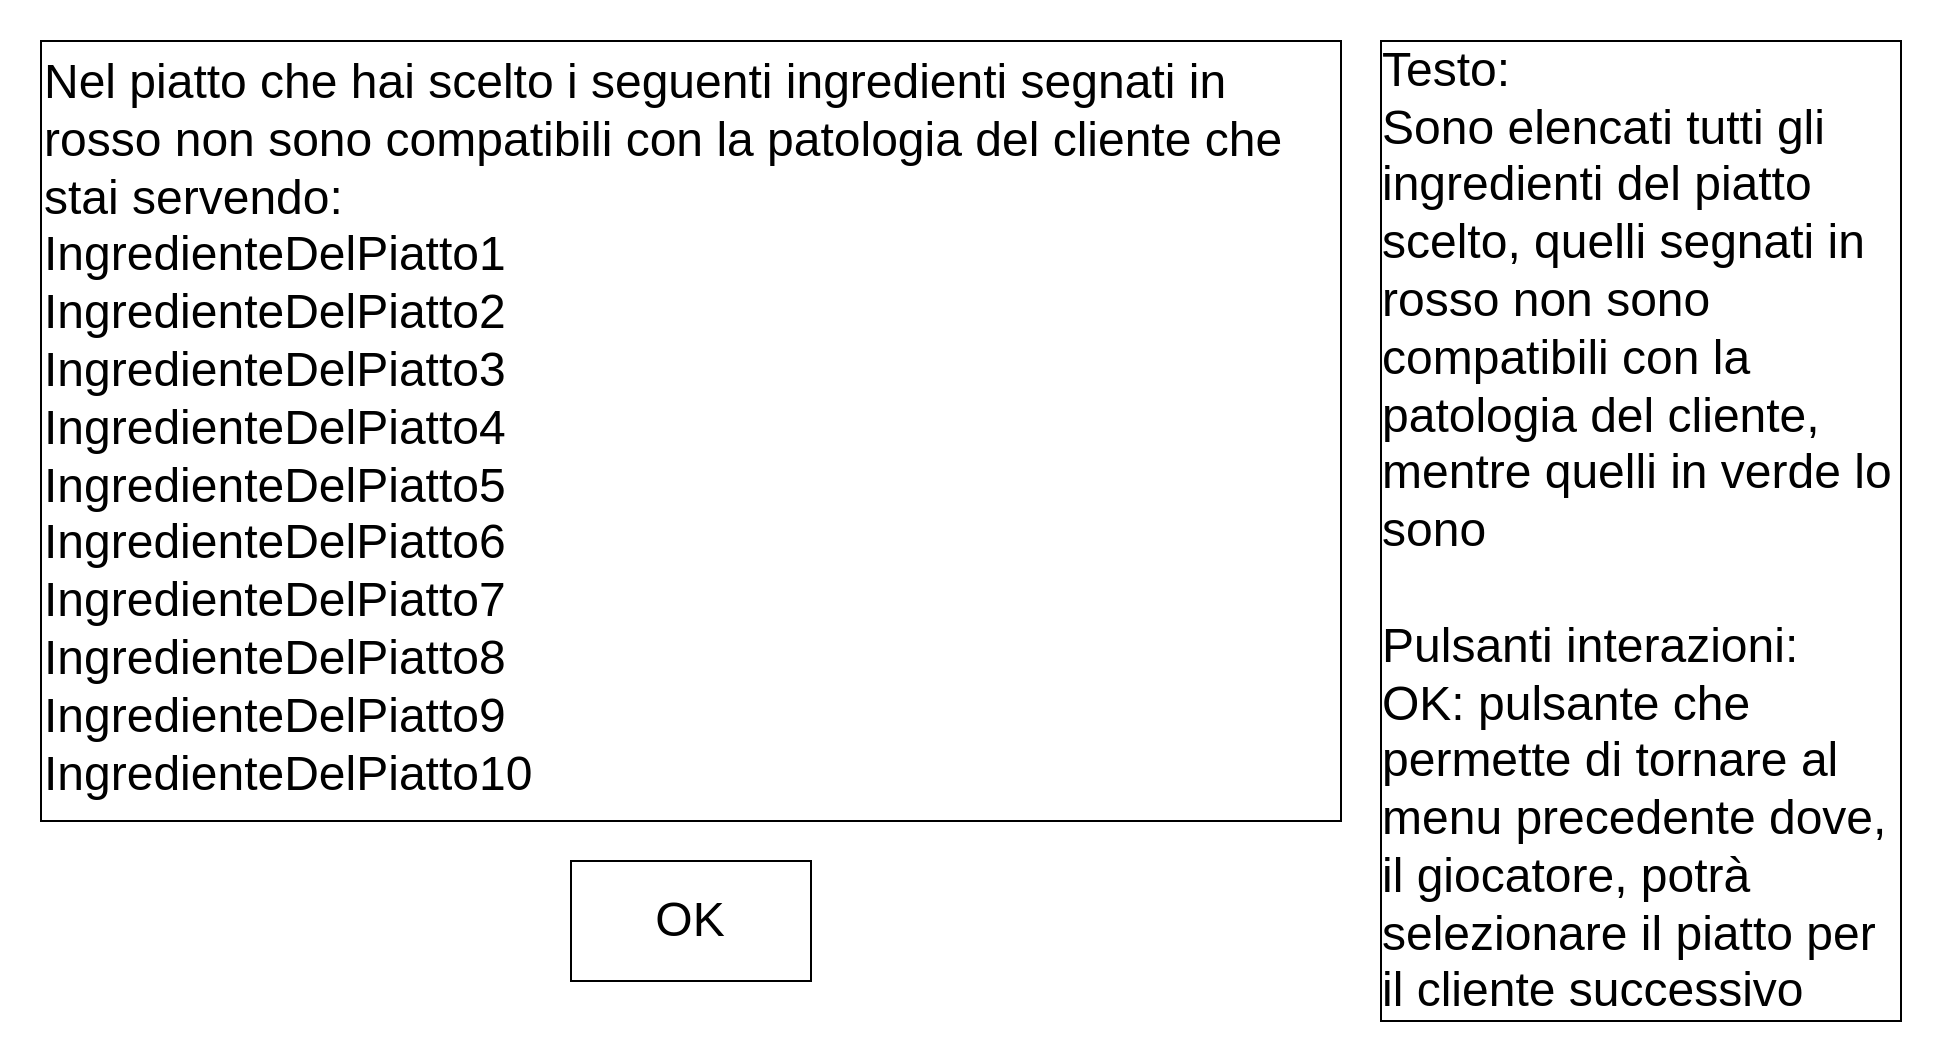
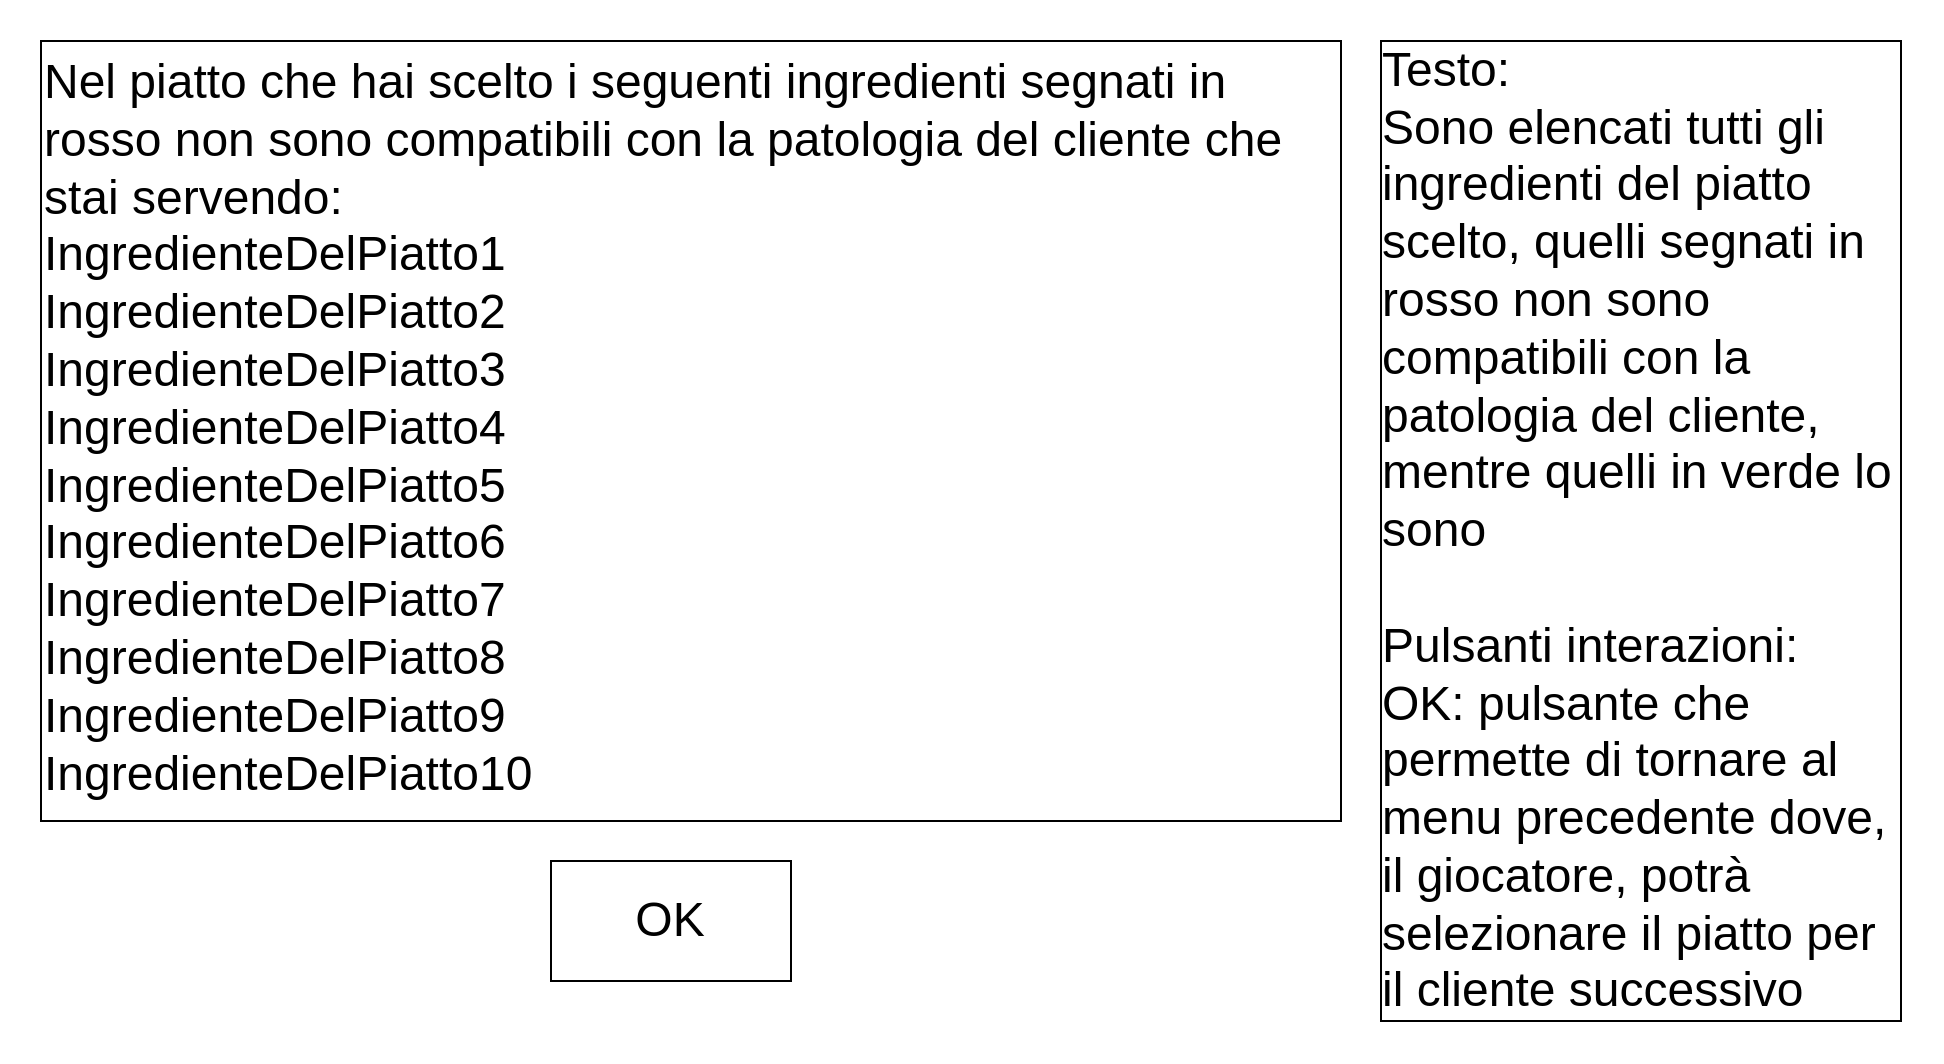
node "OK": moved (691, 921) -> (671, 921)
